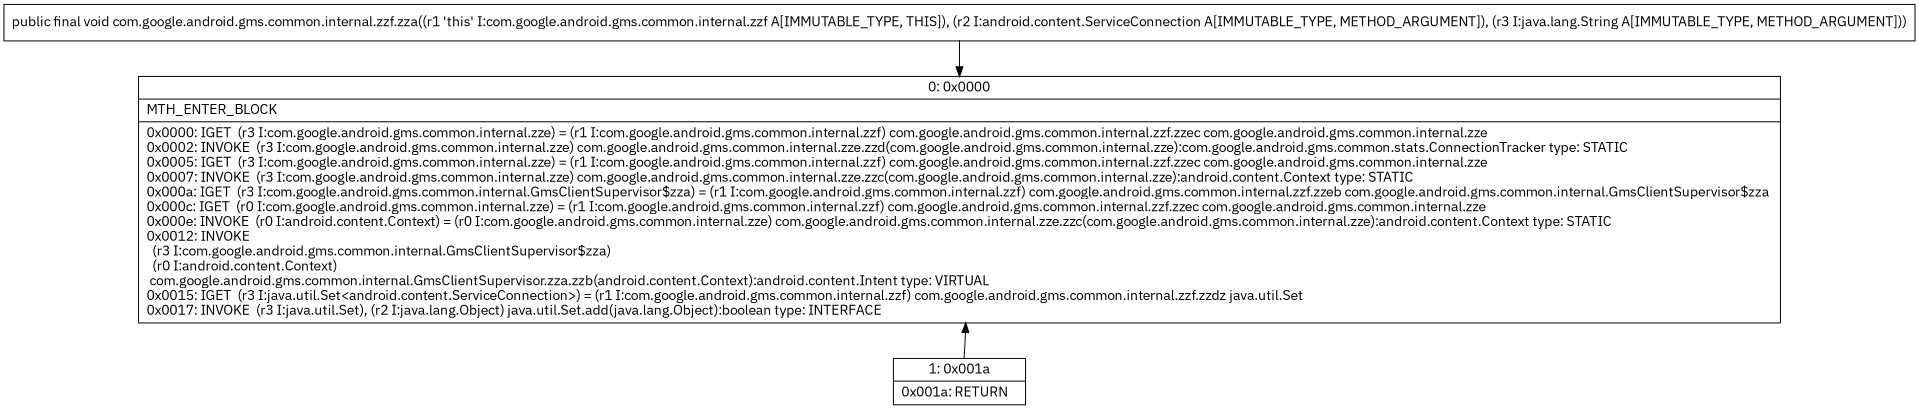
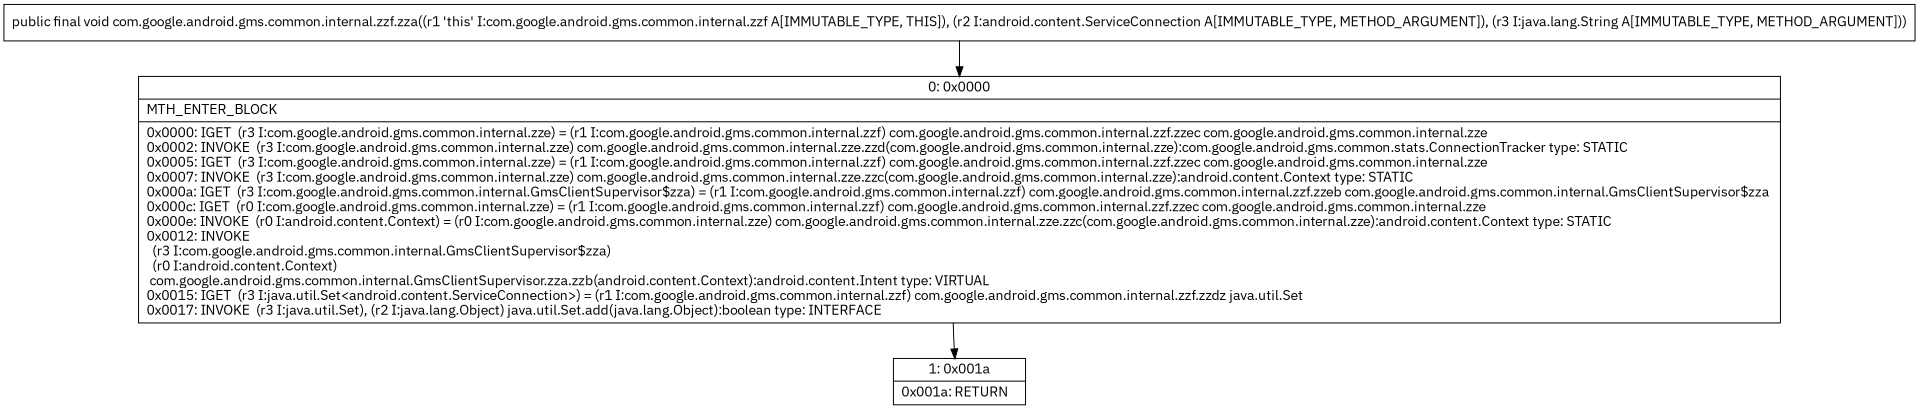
edge "1: 0x001a" -> "0: 0x0000": reversed
